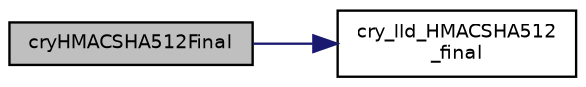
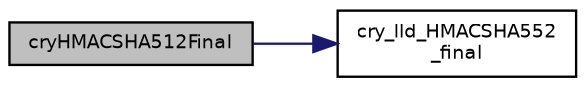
node "cry_lld_HMACSHA512 _final": label "cry_lld_HMACSHA512 _final" -> "cry_lld_HMACSHA552 _final"
